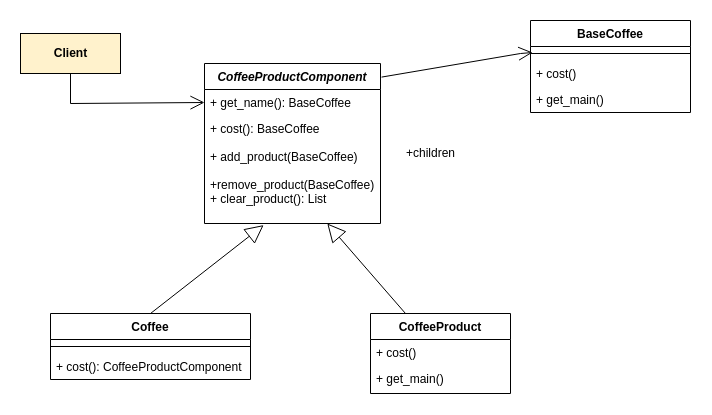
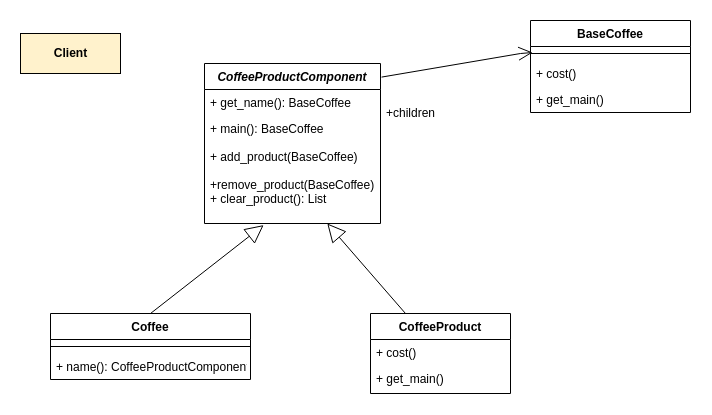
edge "Client" -> "+ get_name(): BaseCoffee": removed
node "+ cost(): BaseCoffee": label "+ cost(): BaseCoffee" -> "+ main(): BaseCoffee"
node "+children": moved (431, 154) -> (411, 114)
node "+ cost(): CoffeeProductComponent": label "+ cost(): CoffeeProductComponent" -> "+ name(): CoffeeProductComponent"
